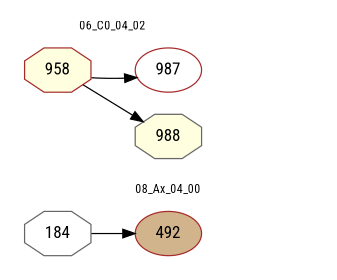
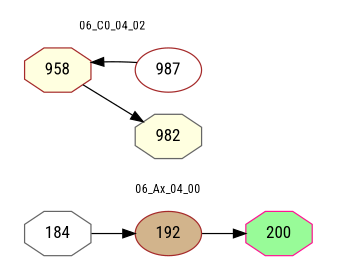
edge "958" -> "987": reversed
node "988": label "988" -> "982"
cluster "08_Ax_04_00": label "08_Ax_04_00" -> "06_Ax_04_00"
node "492": label "492" -> "192"
node "200": added
